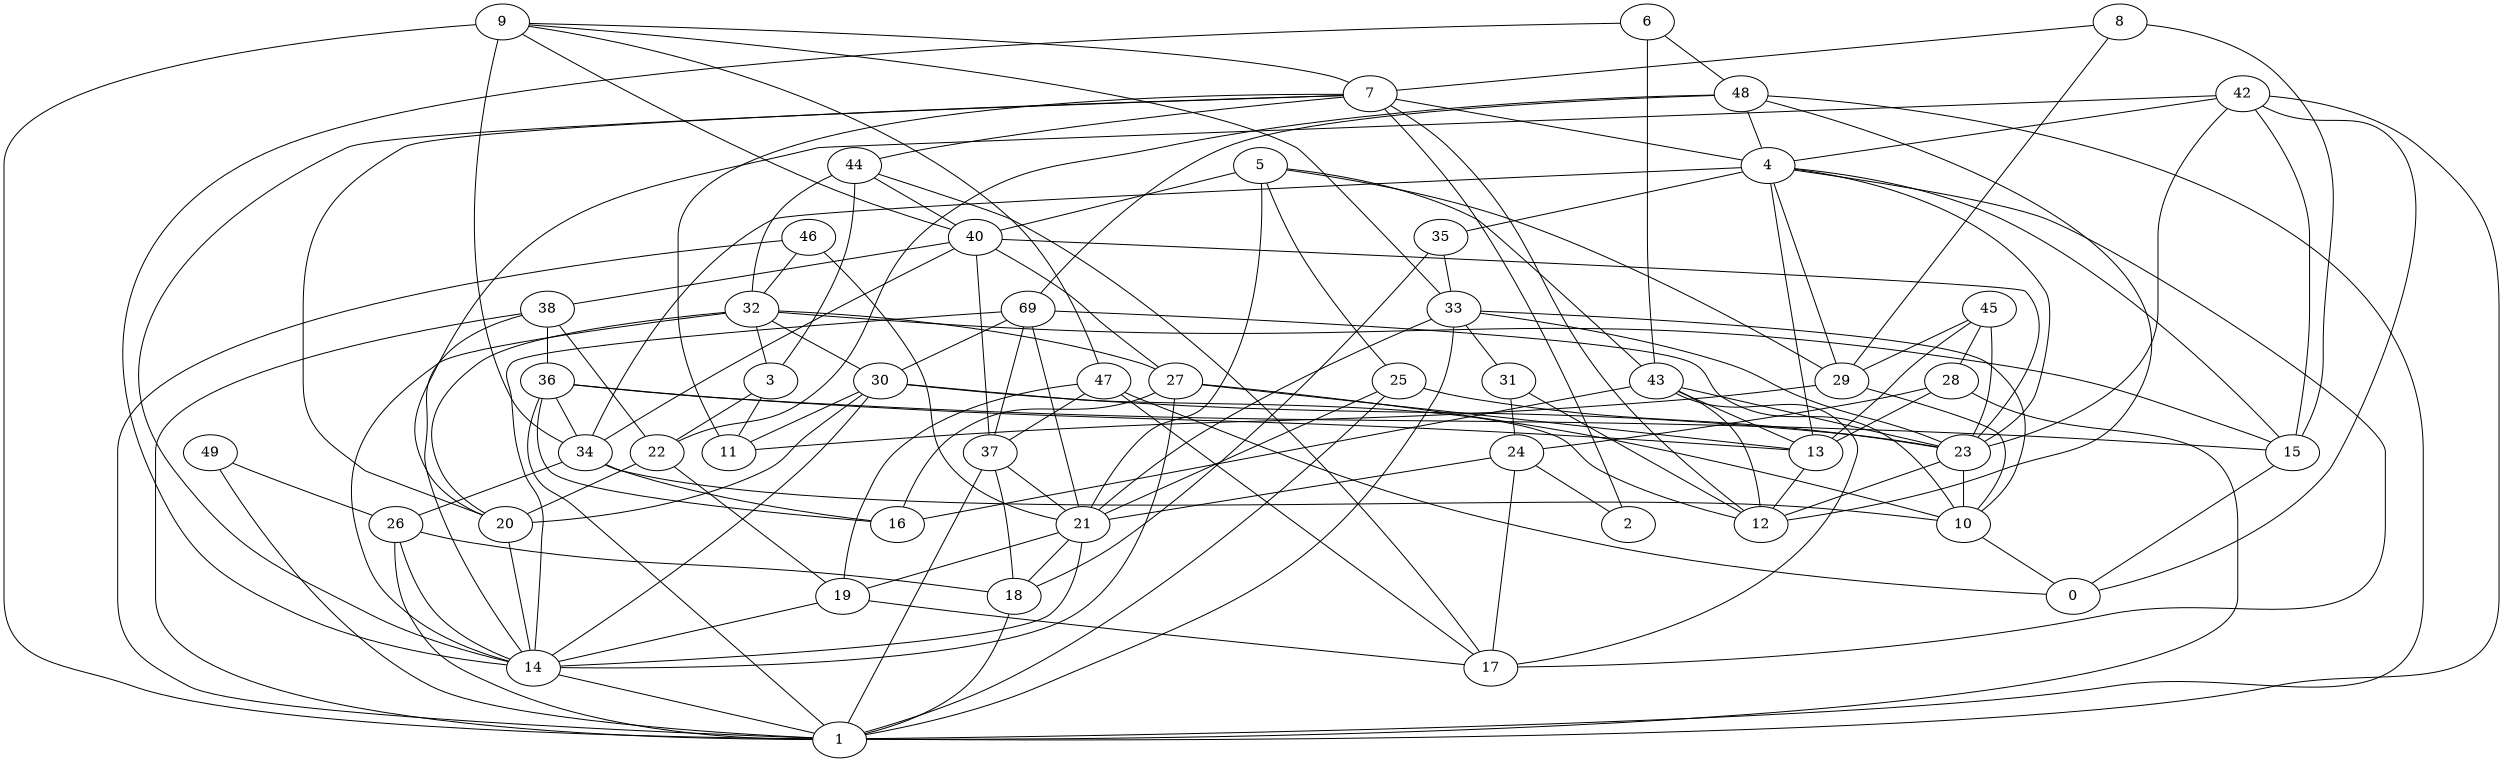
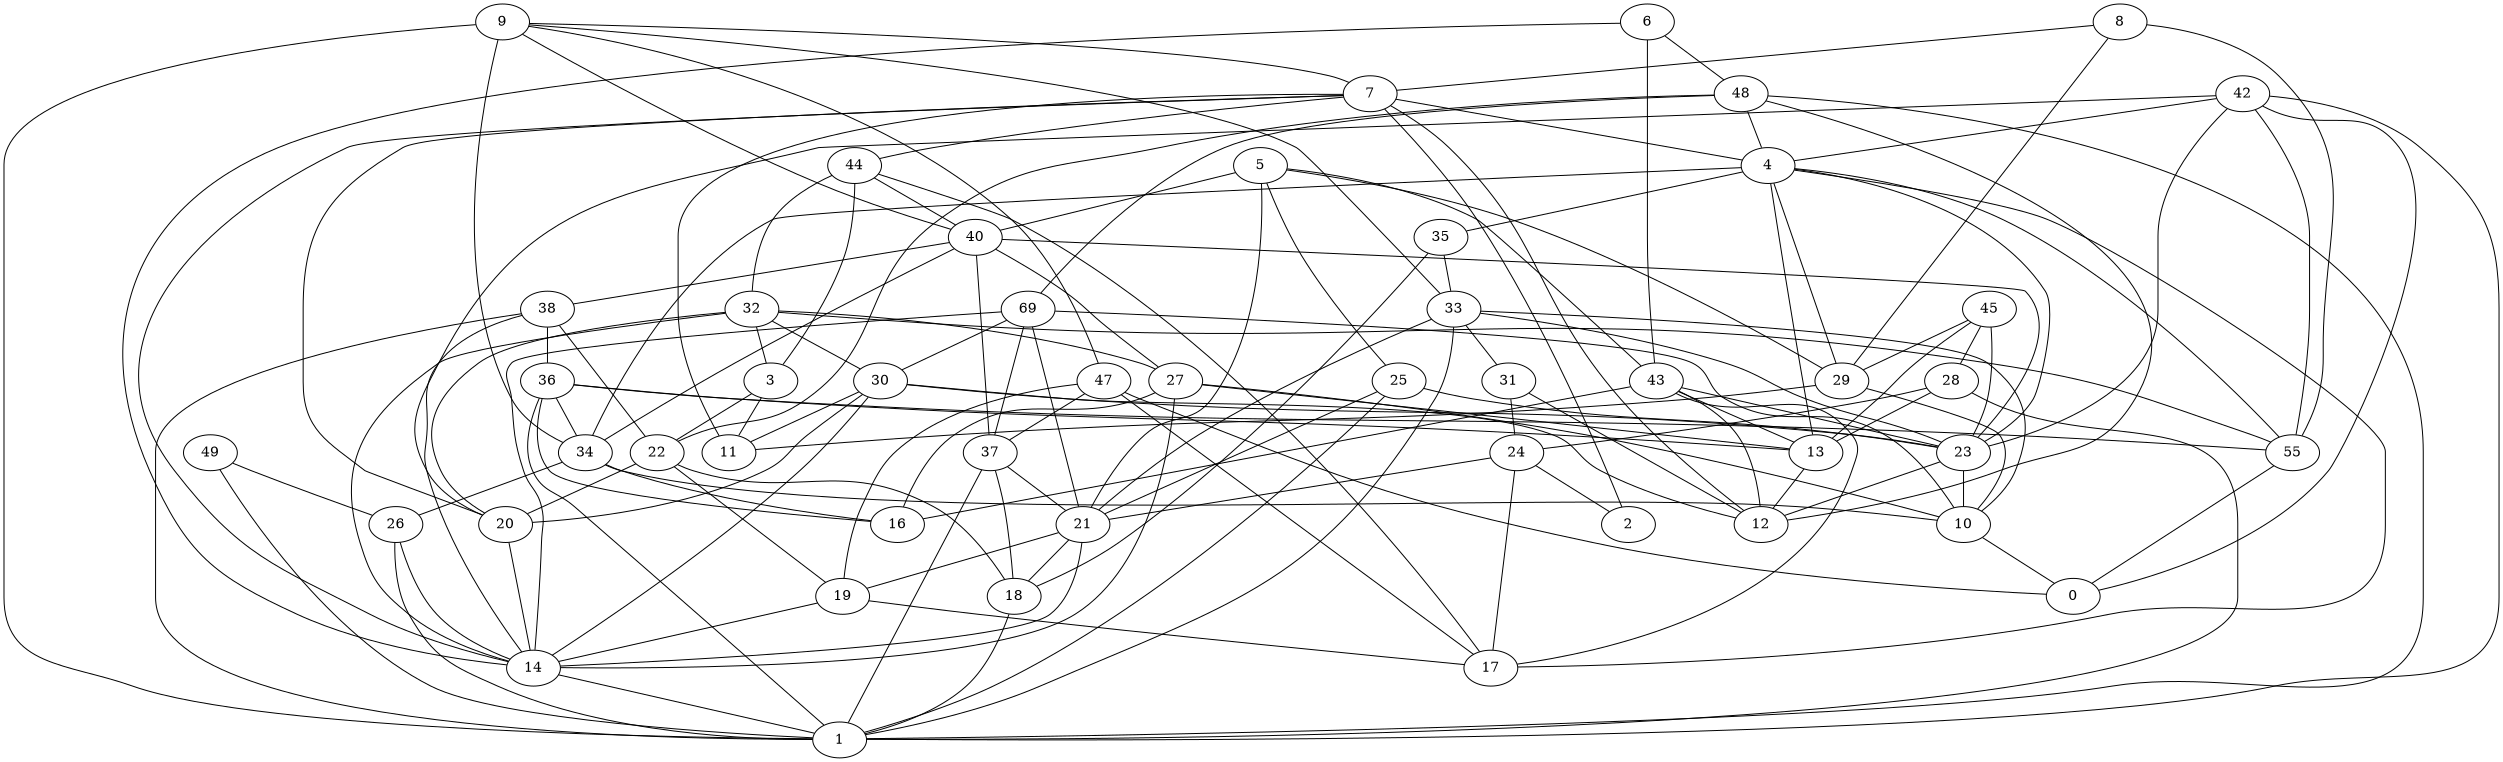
node "46": removed
node "15": label "15" -> "55"
edge "26" -- "18": now "22" -- "18"
